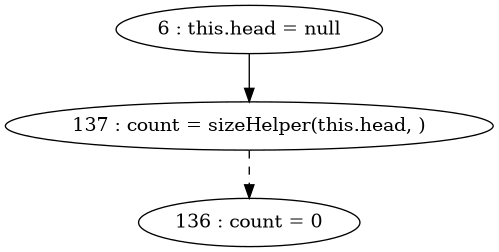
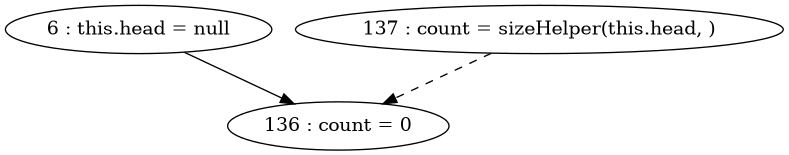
edge "6 : this.head = null" -> "137 : count = sizeHelper(this.head, )": now "6 : this.head = null" -> "136 : count = 0"
